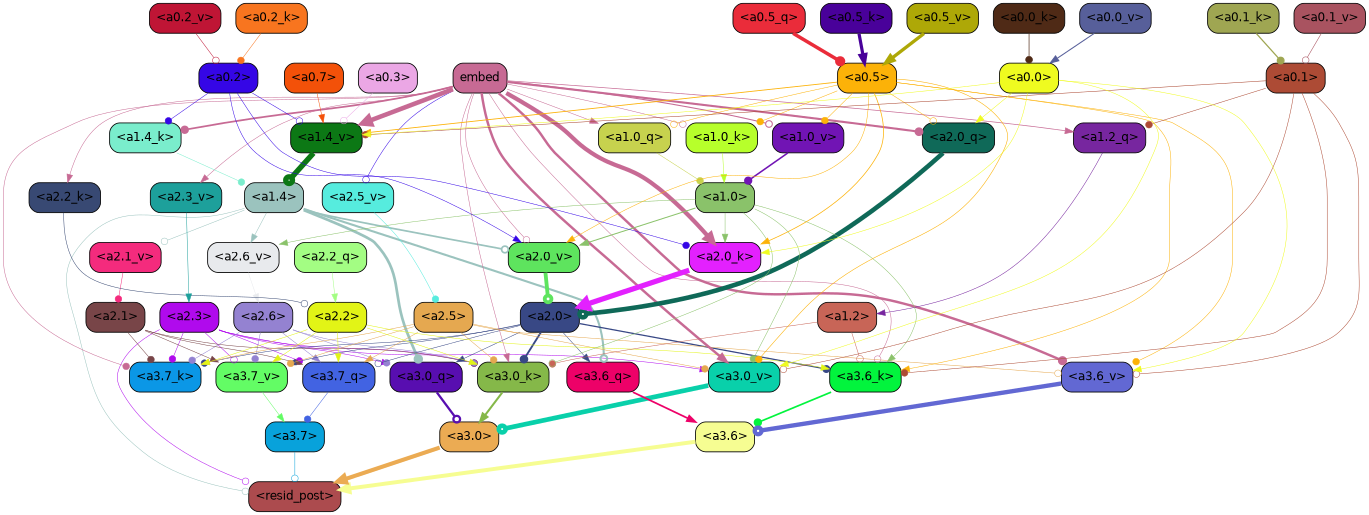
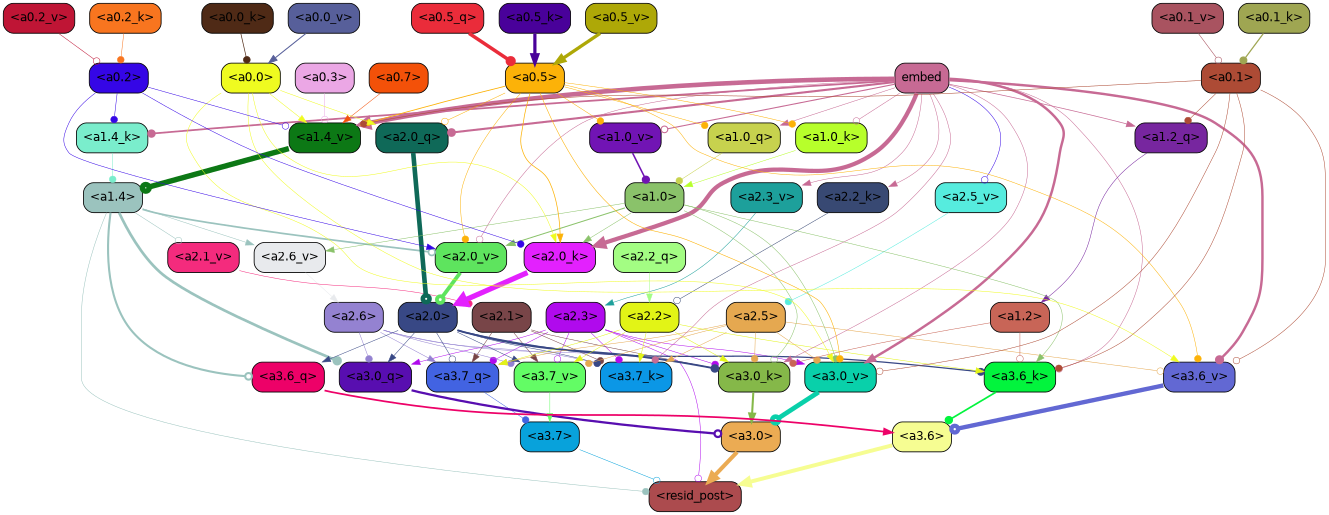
edge "<a0.5>" -> "<a1.0_q>": arrowhead odot -> dot
edge "<a0.5>" -> "<a2.0_v>": arrowhead normal -> dot
edge "<a0.5>" -> "<a3.6_k>": removed
edge "<a1.4>" -> "<resid_post>": arrowhead odot -> dot
